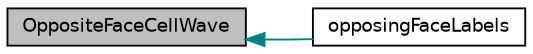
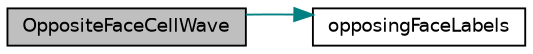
edge "opposingFaceLabels" -> "OppositeFaceCellWave": reversed
